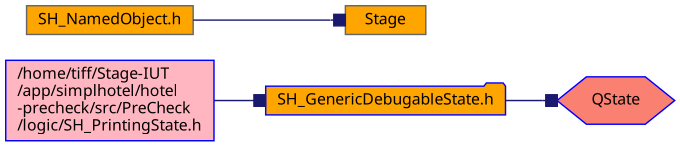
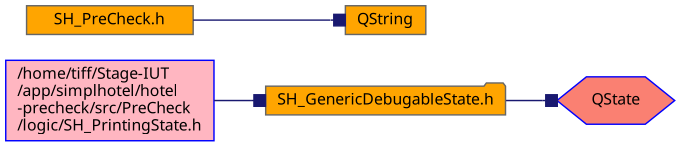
node "SH_NamedObject.h": label "SH_NamedObject.h" -> "SH_PreCheck.h"
node "Stage": label "Stage" -> "QString"
node "SH_GenericDebugableState.h": color blue -> gray40
